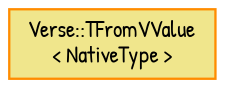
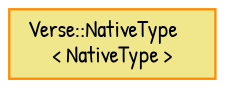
node "Verse::TFromVValue < NativeType >": label "Verse::TFromVValue < NativeType >" -> "Verse::NativeType < NativeType >"
